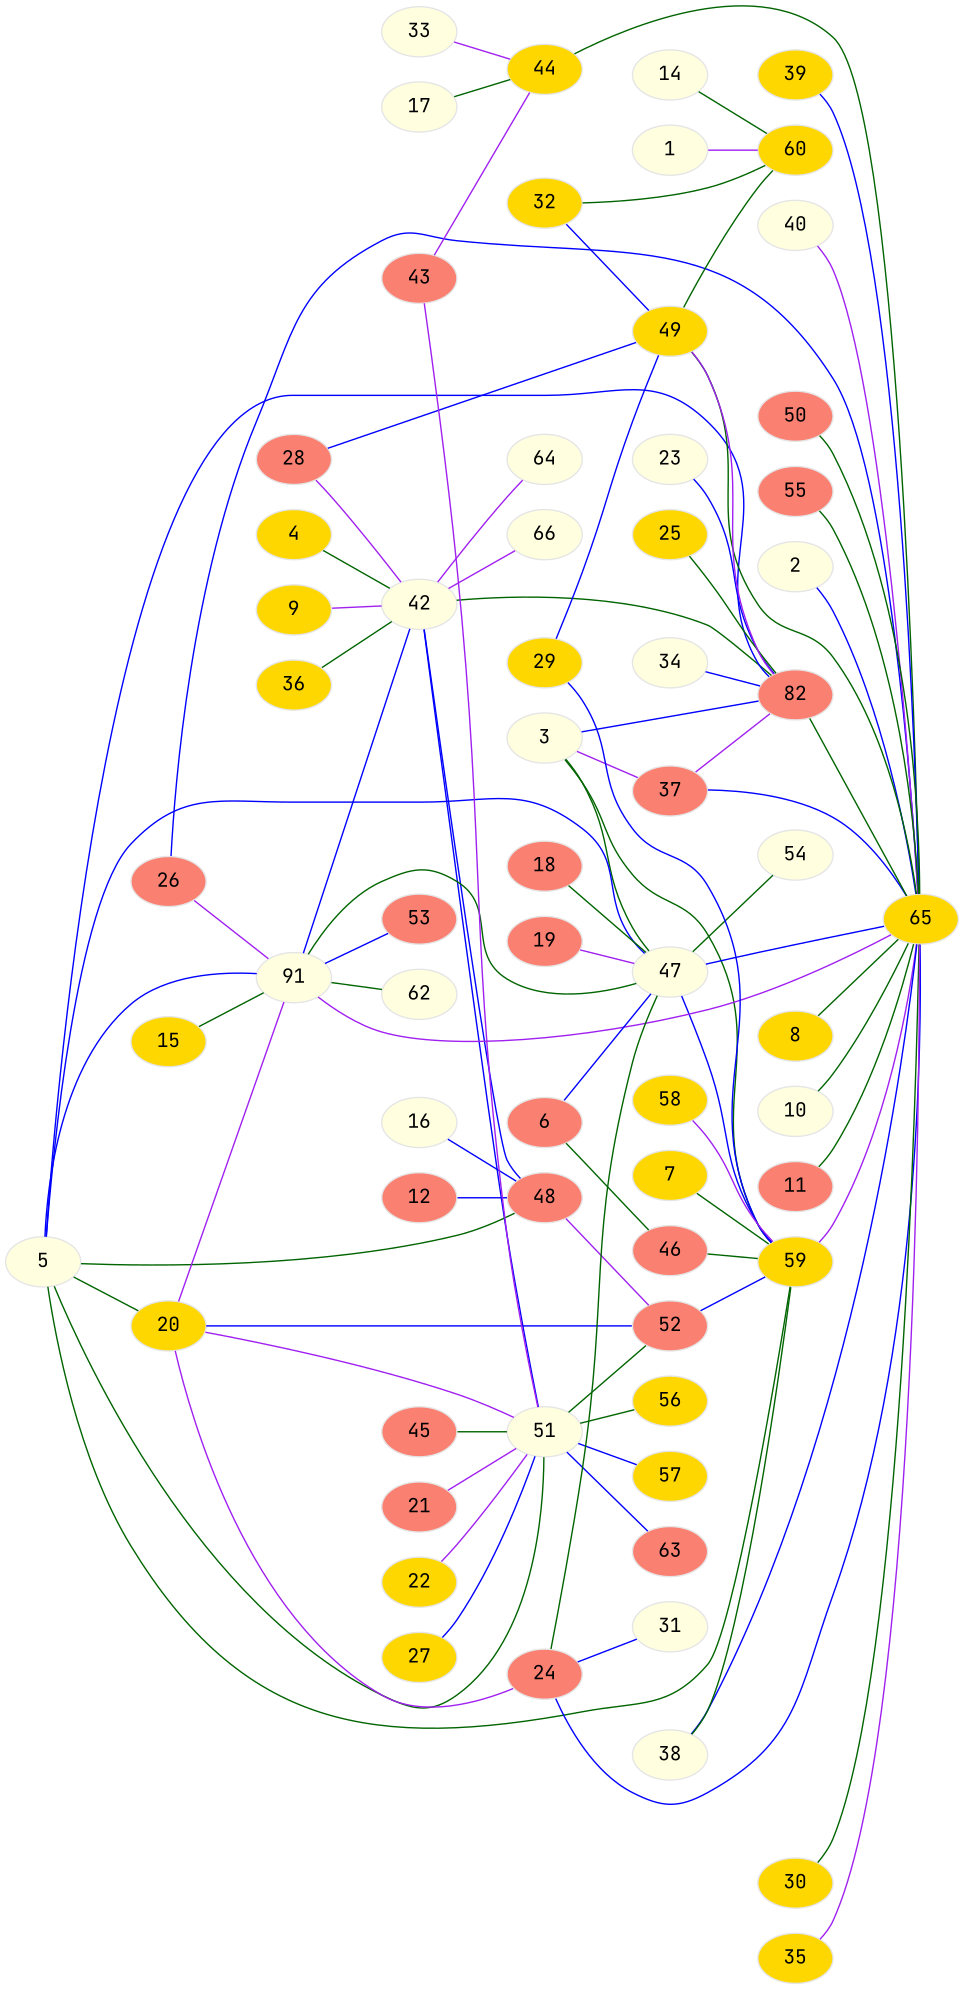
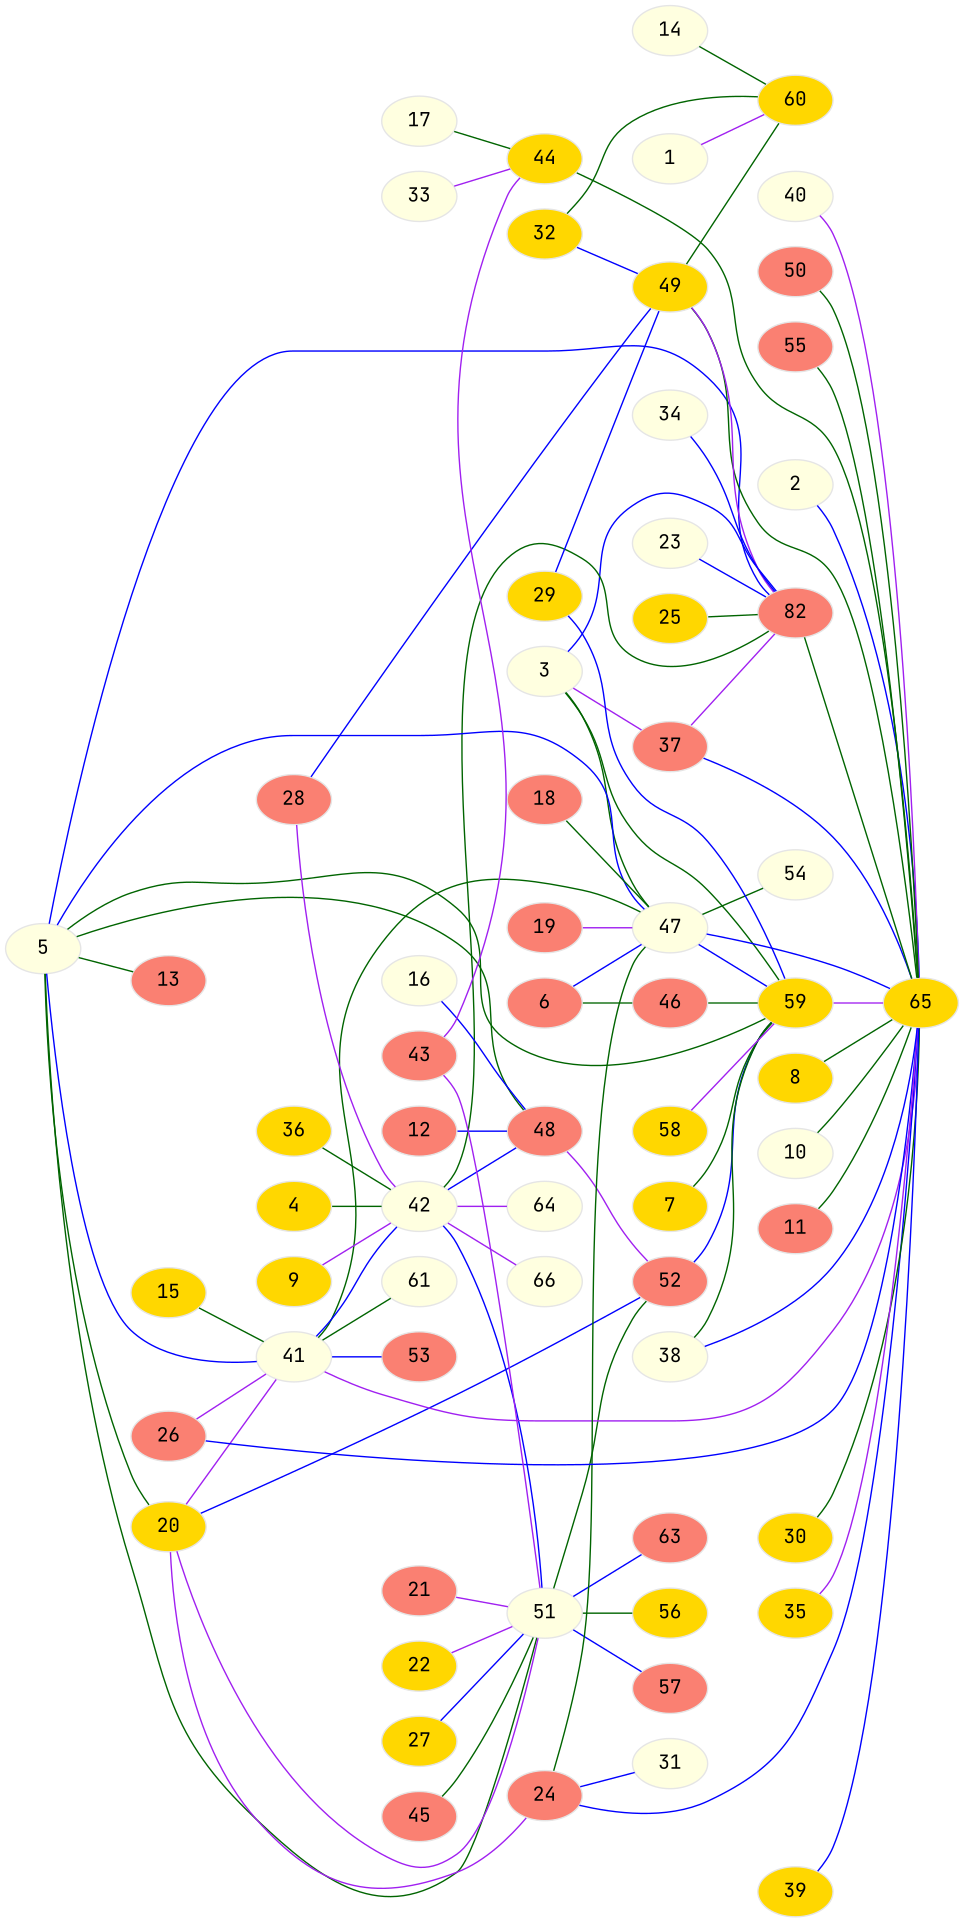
node "91": label "91" -> "41"
node "13": added
node "62": label "62" -> "61"
node "57": fillcolor gold -> salmon
